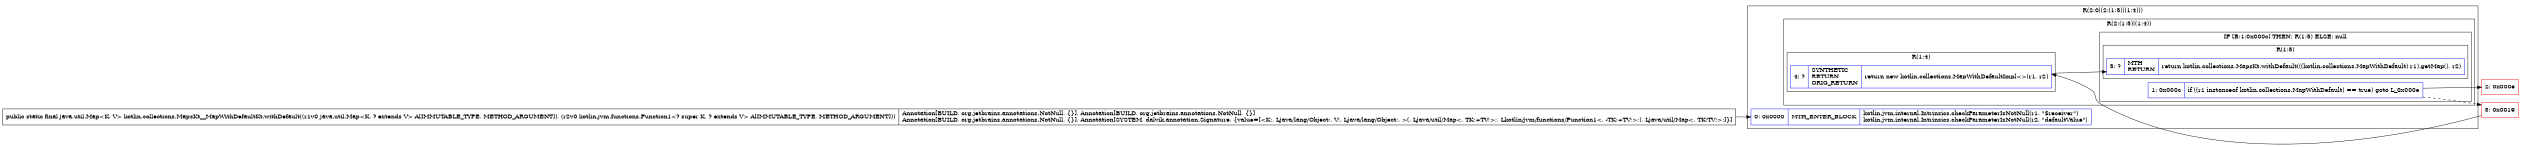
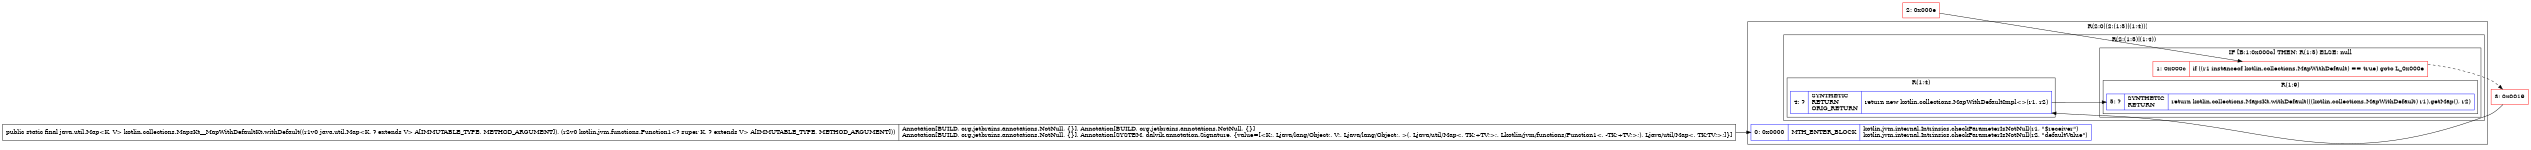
cluster "R(1:5)": label "R(1:5)" -> "R(1:9)"
node "5: ?": text "MTH" -> "SYNTHETIC"
edge "1: 0x000c" -> "2: 0x000e": reversed
node "1: 0x000c": color blue -> red
